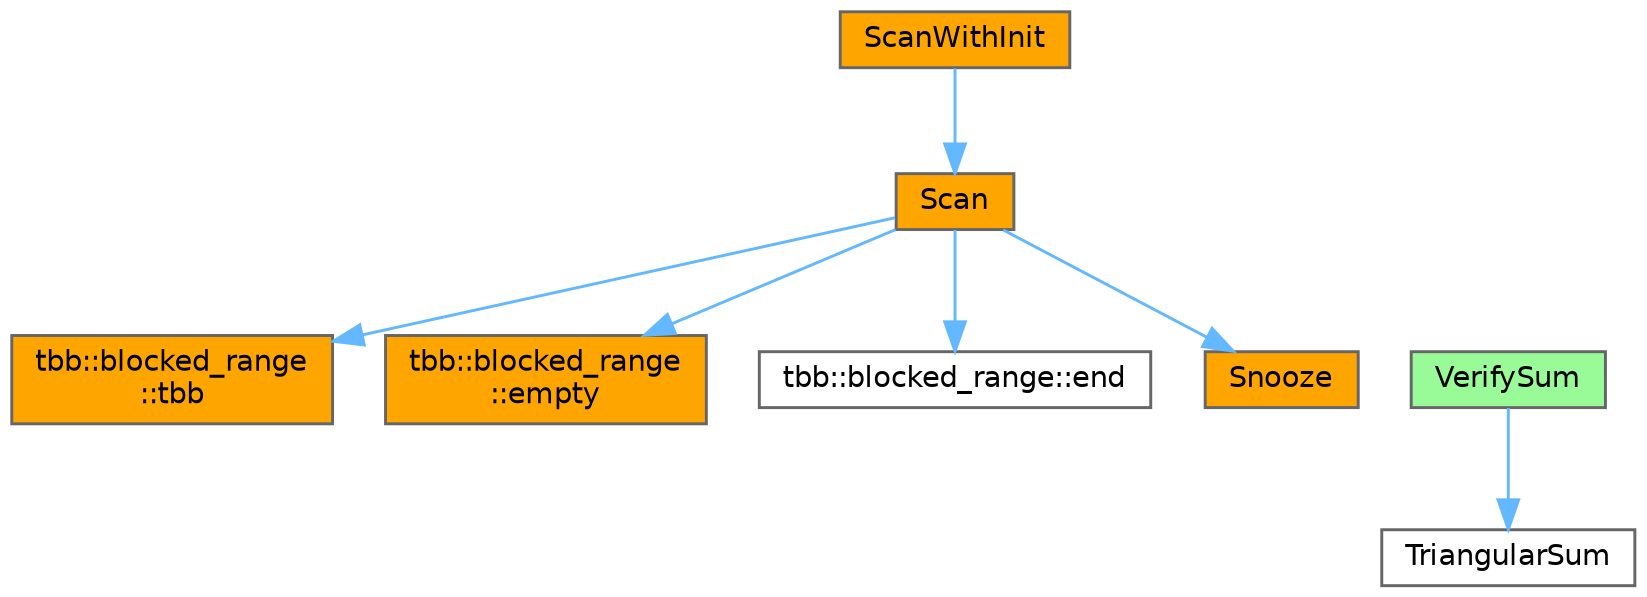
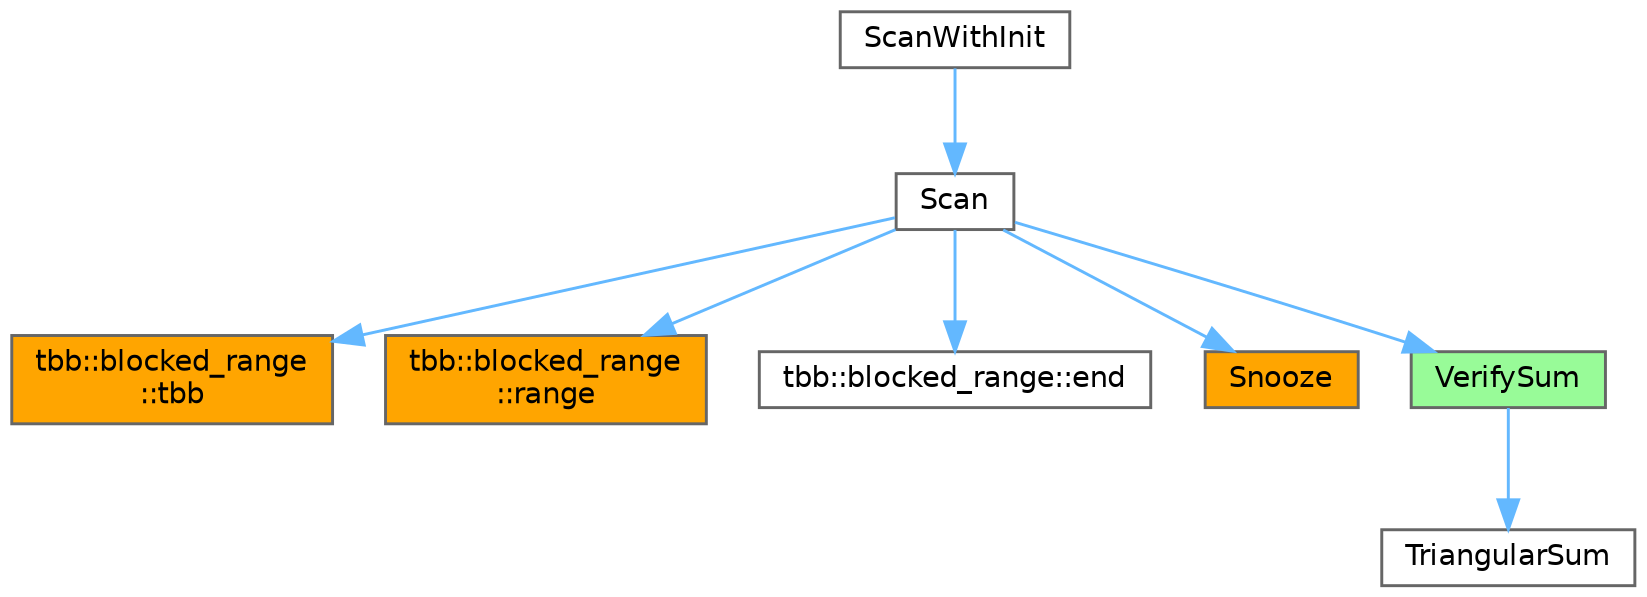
node "ScanWithInit": fillcolor orange -> white
node "Scan": fillcolor orange -> white
edge "Scan" -> "VerifySum": added
node "tbb::blocked_range ::empty": label "tbb::blocked_range ::empty" -> "tbb::blocked_range ::range"
